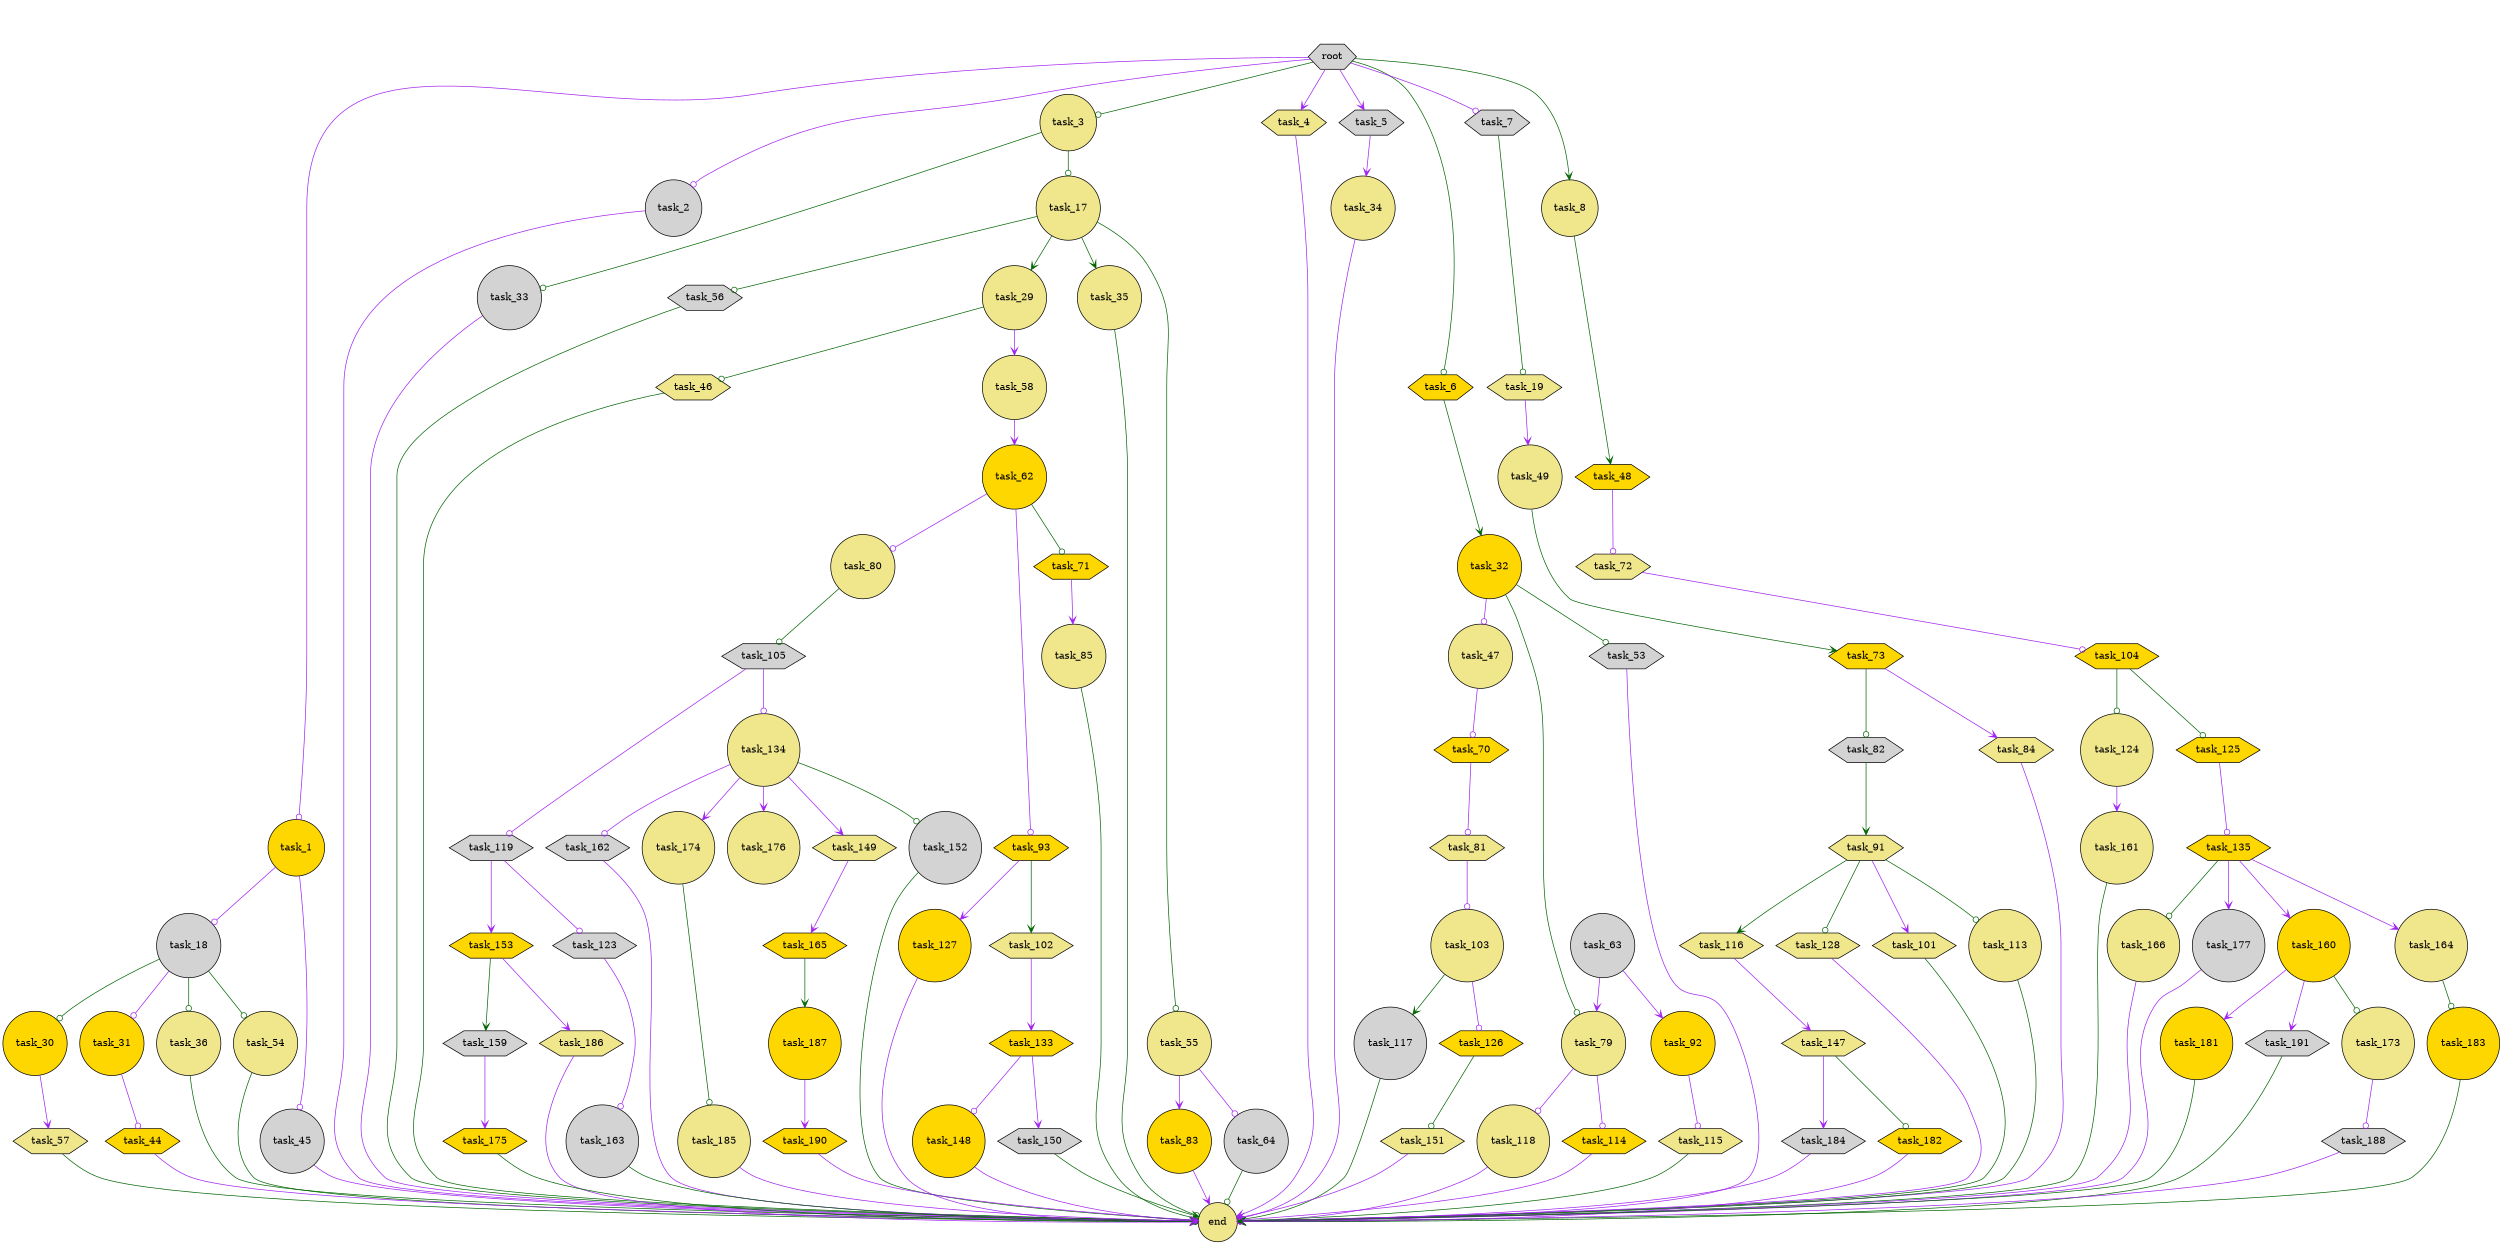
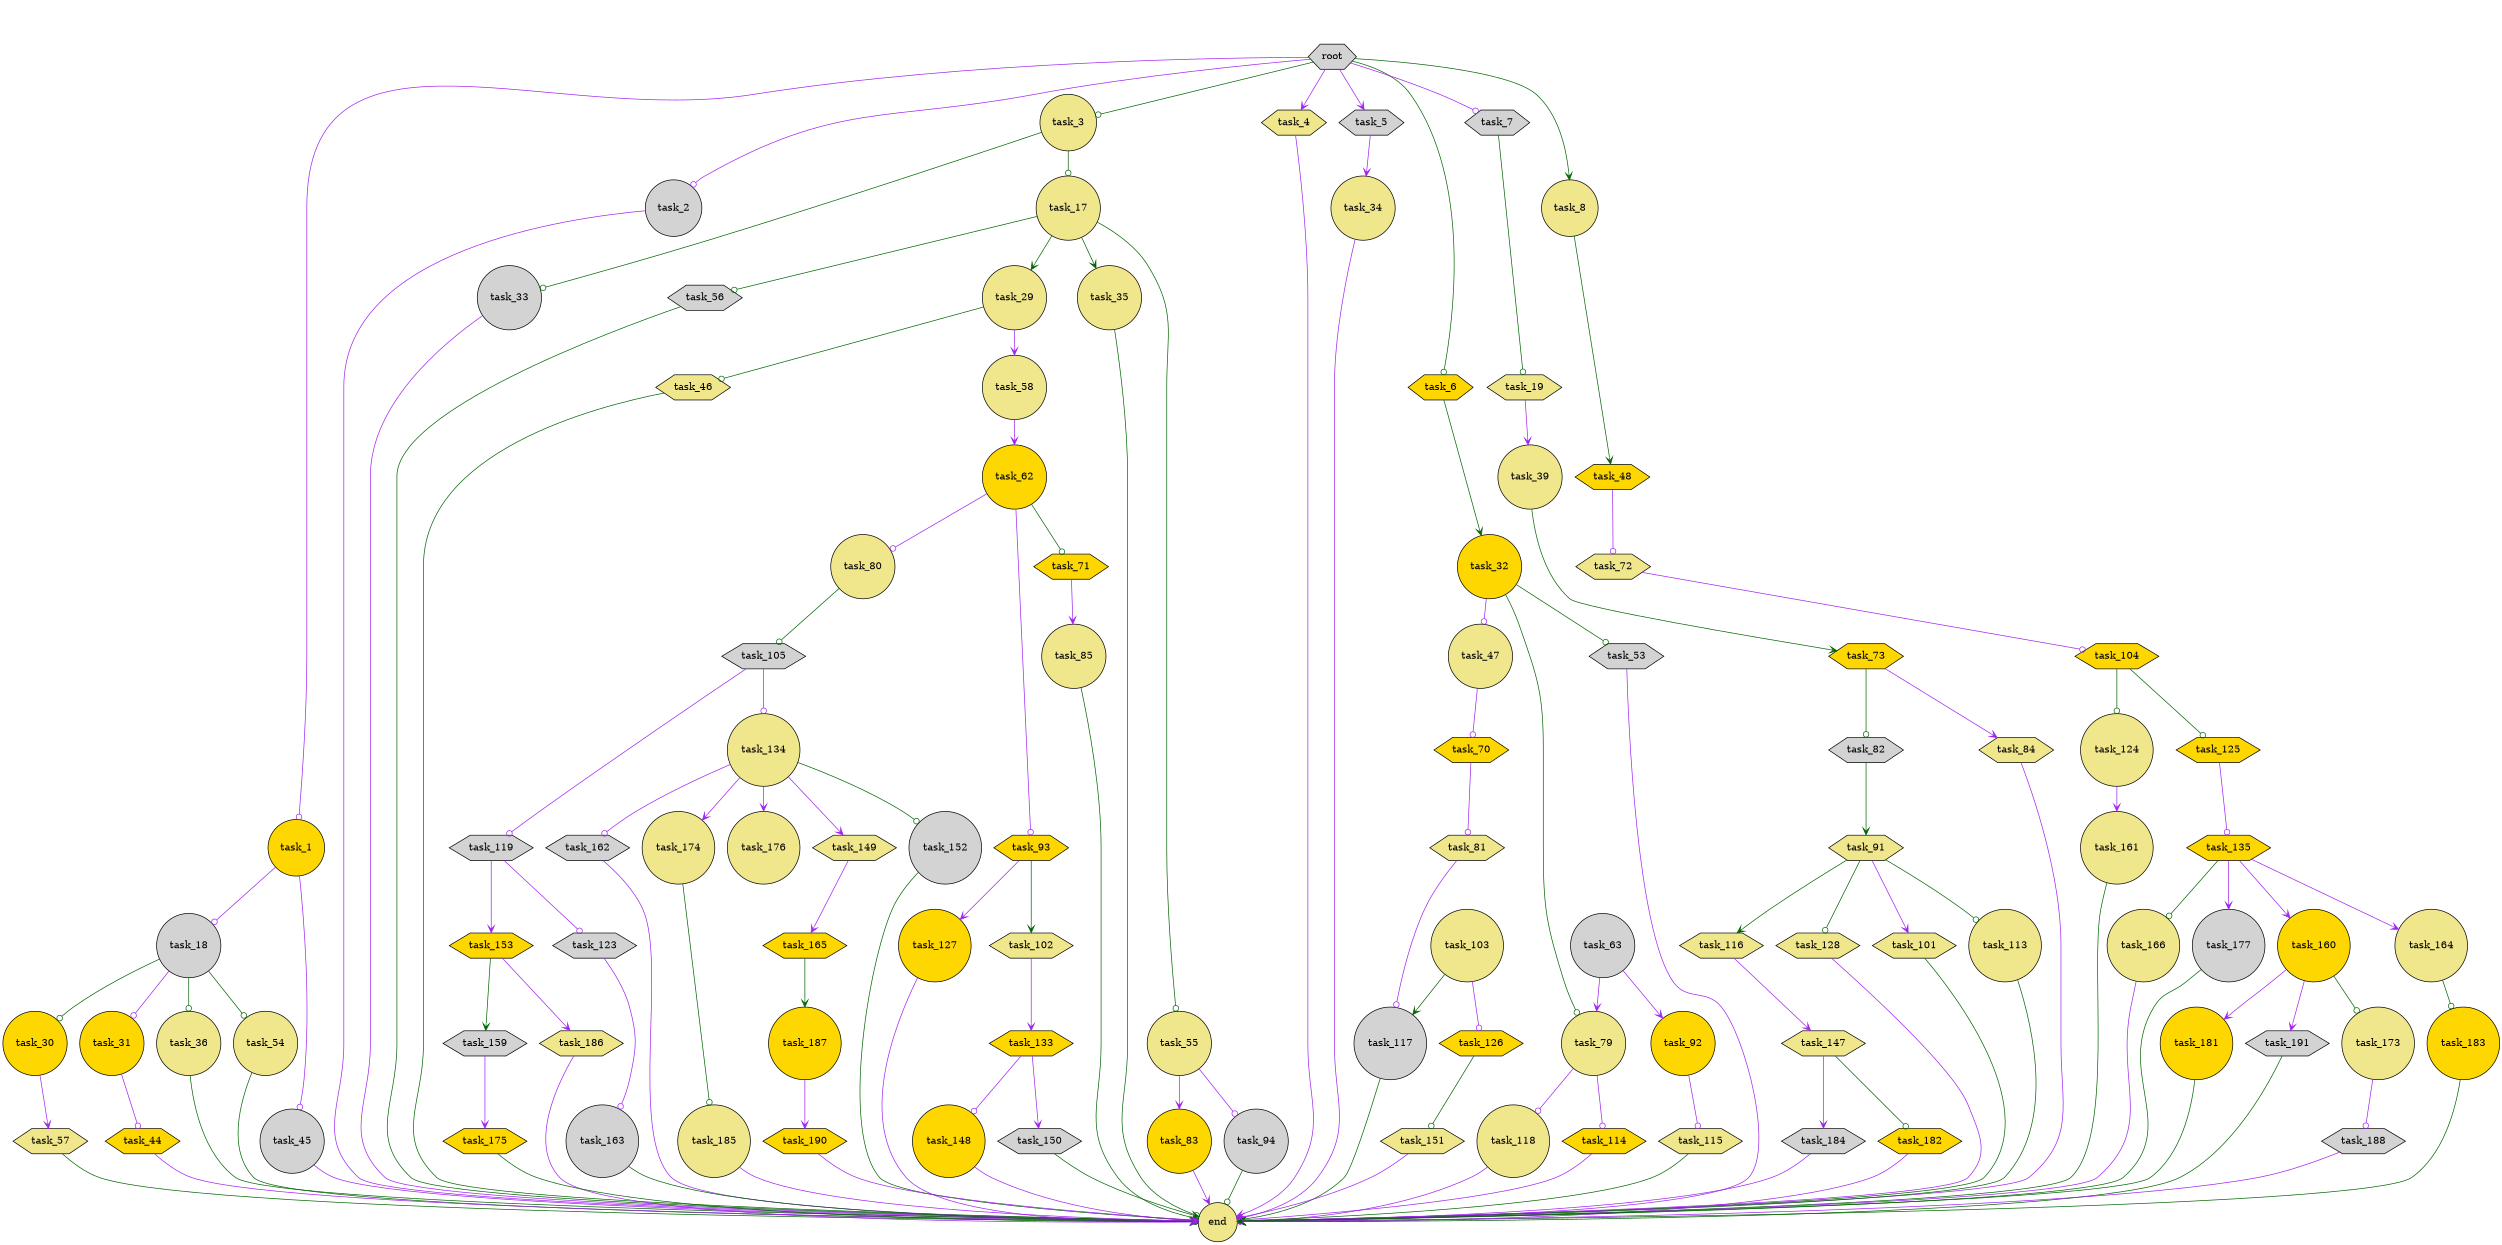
node "task_49": label "task_49" -> "task_39"
edge "task_81" -> "task_103": now "task_81" -> "task_117"
node "task_64": label "task_64" -> "task_94"
edge "task_177" -> "end": color purple -> darkgreen
